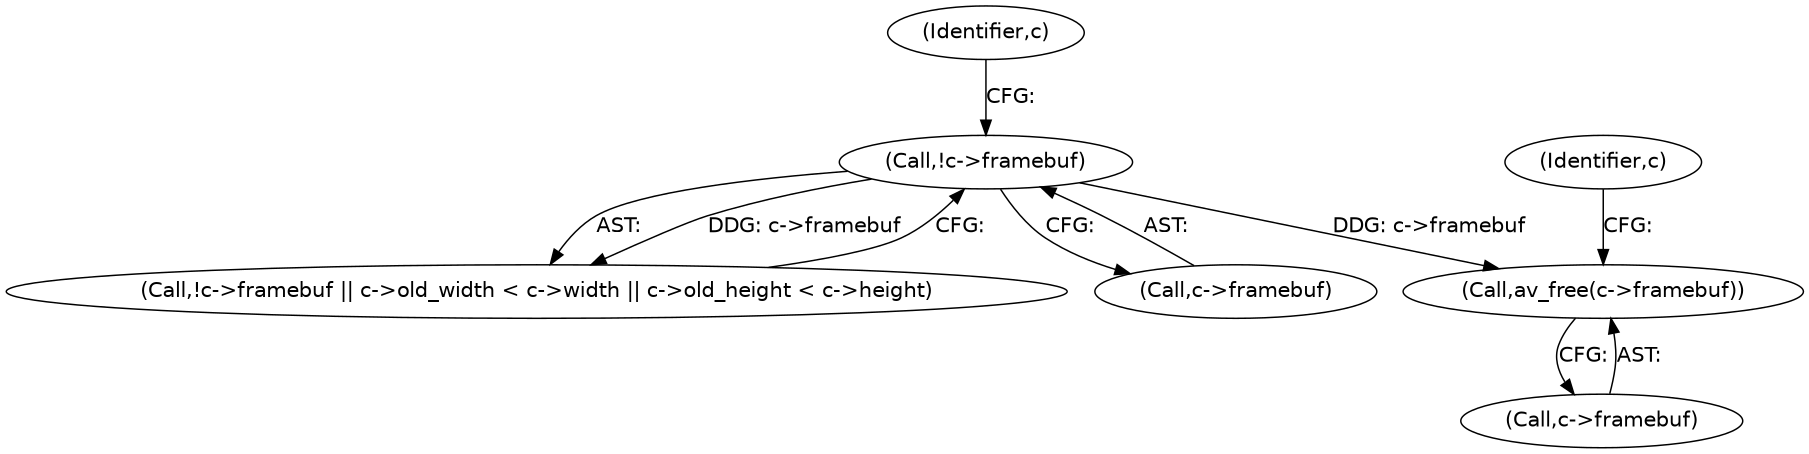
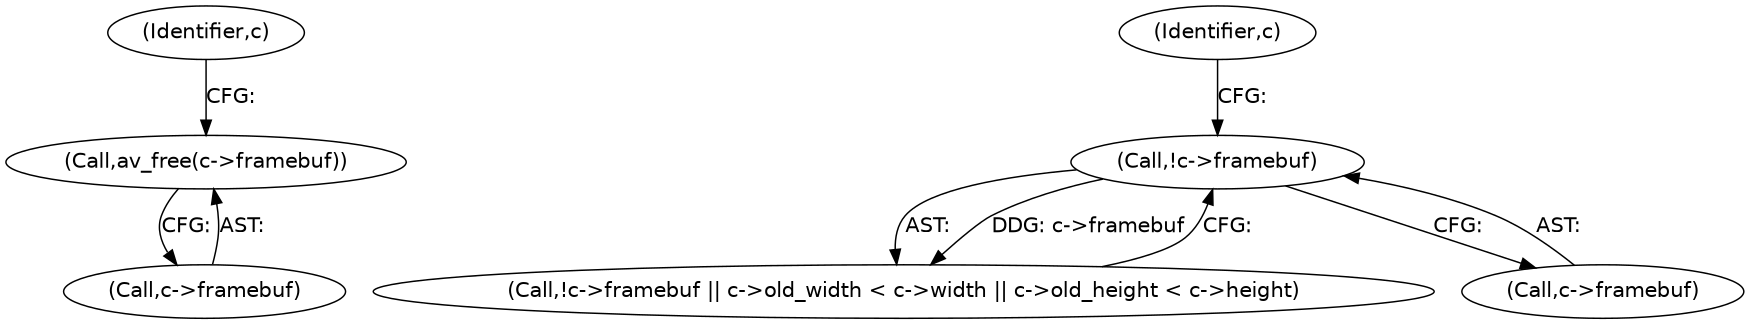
edge "(Call,!c->framebuf)" -> "(Call,av_free(c->framebuf))": removed, label "DDG: c->framebuf"
